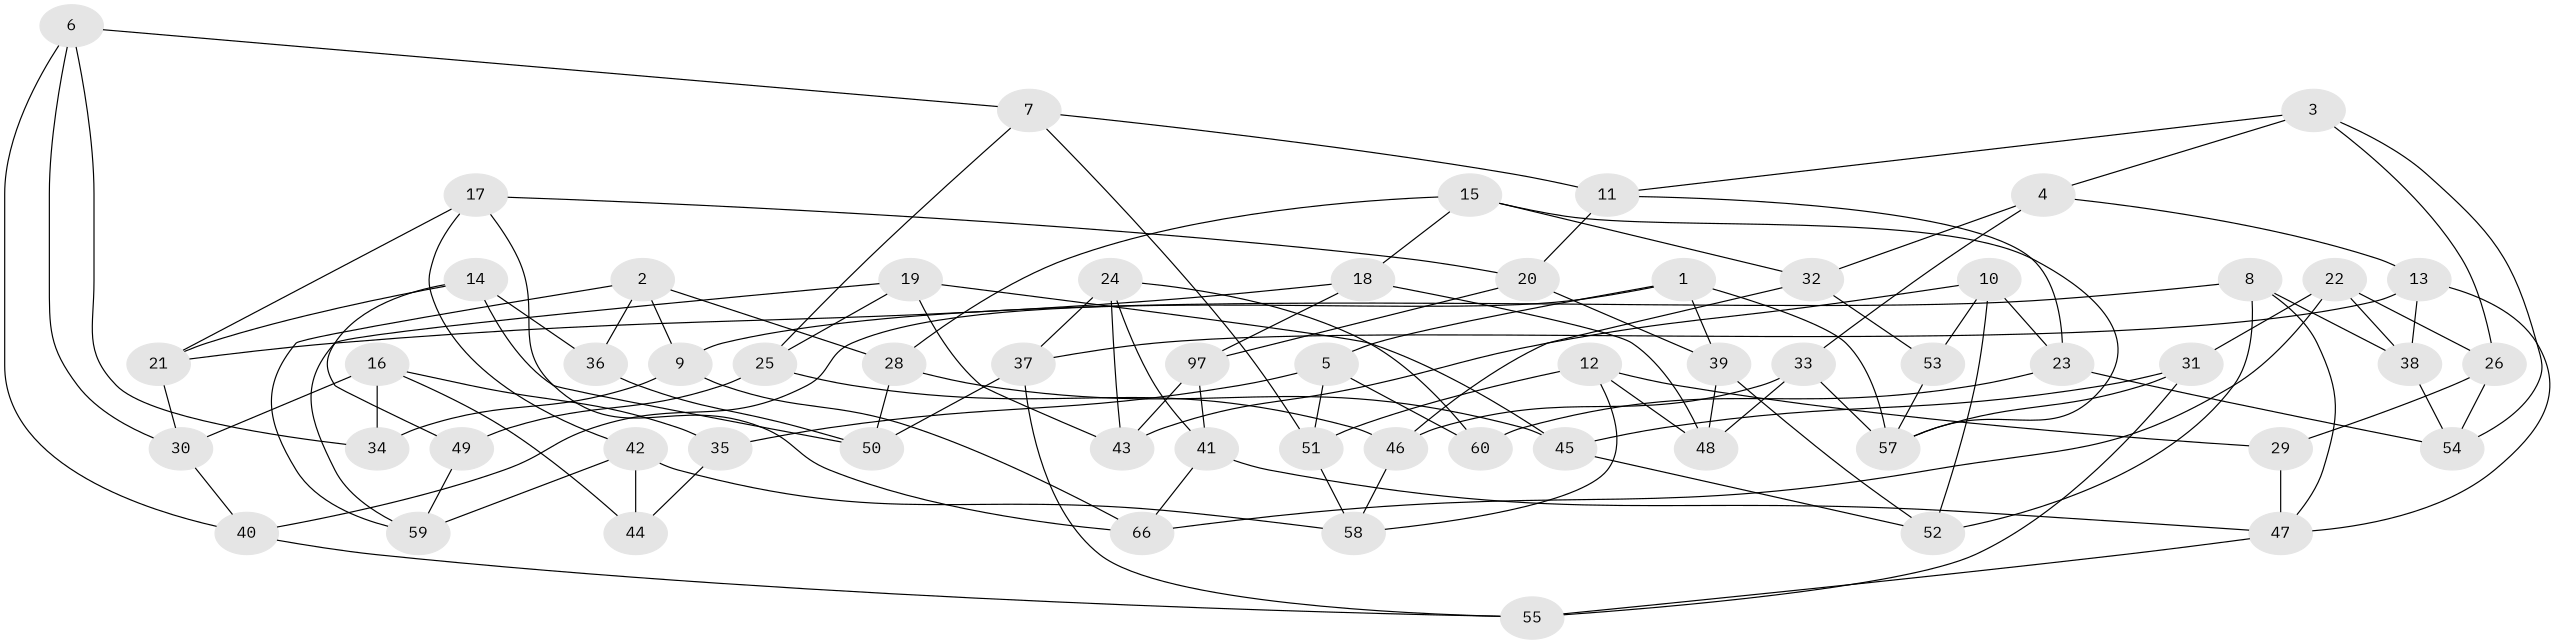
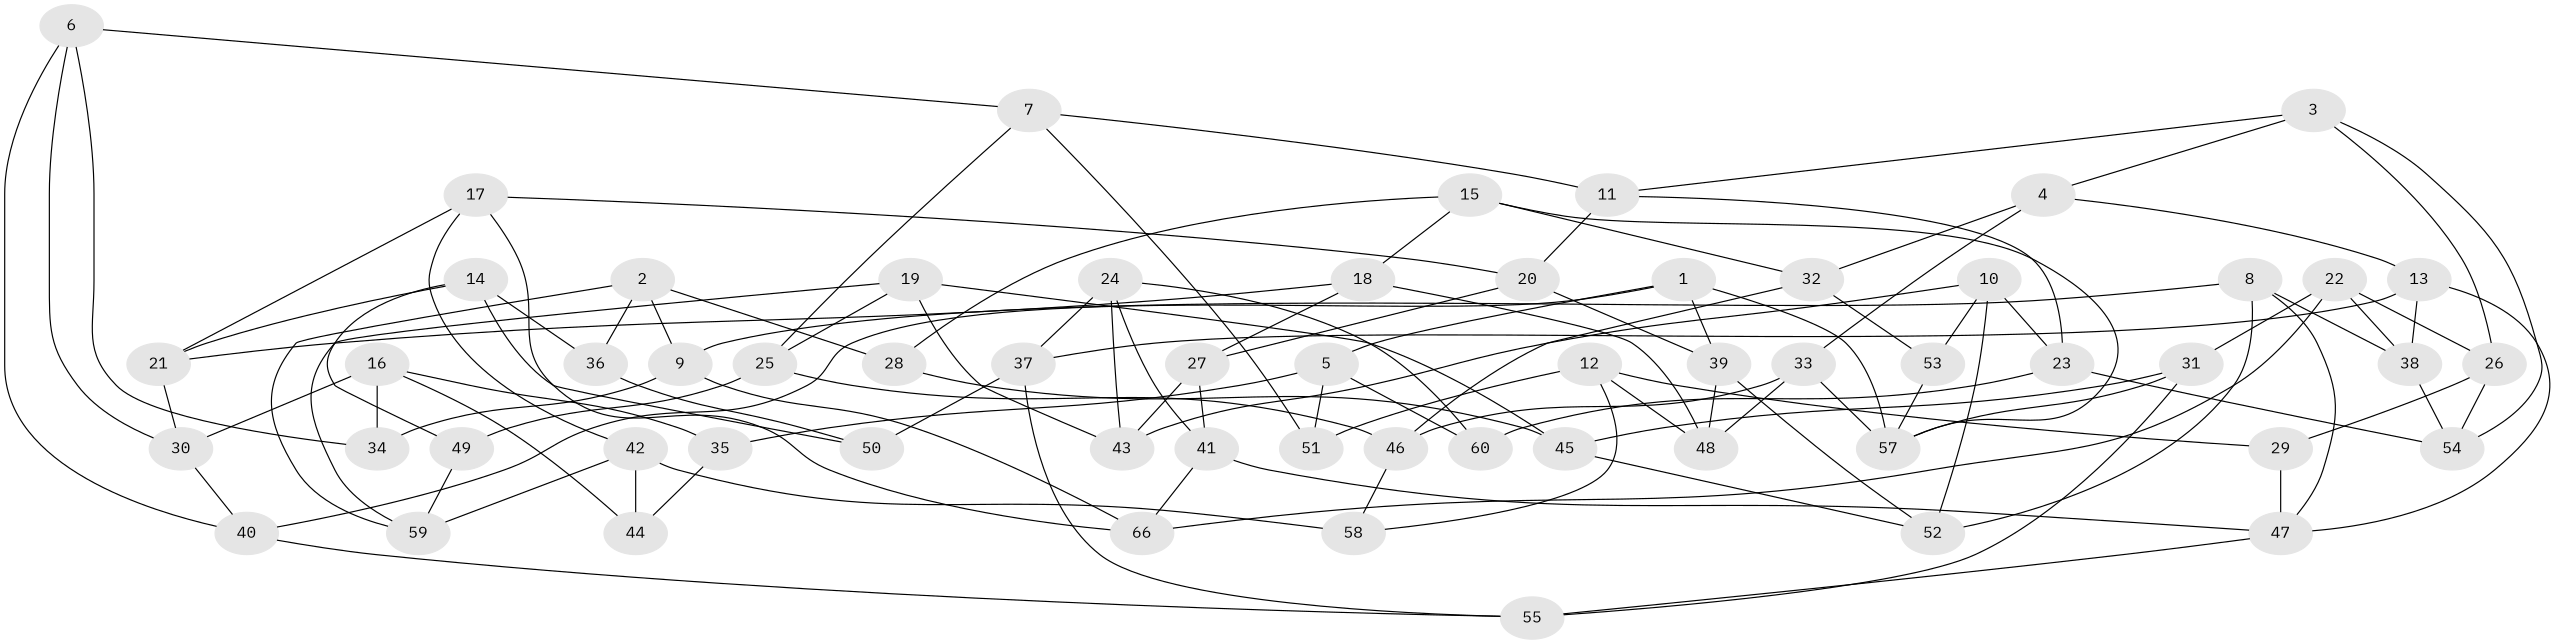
node "97": label "97" -> "27"
edge "28" -- "50": removed
edge "51" -- "58": removed
